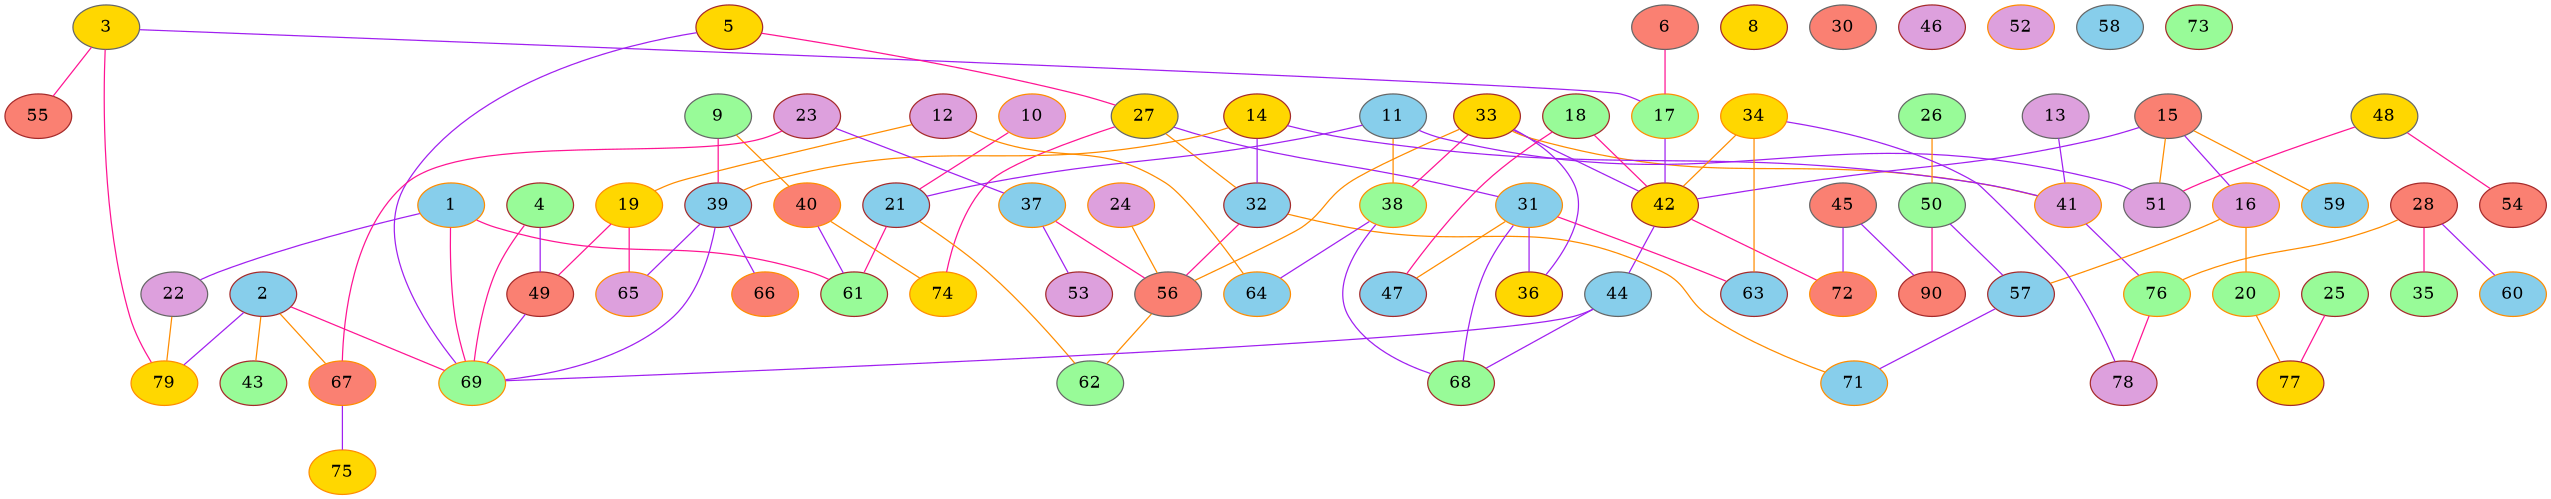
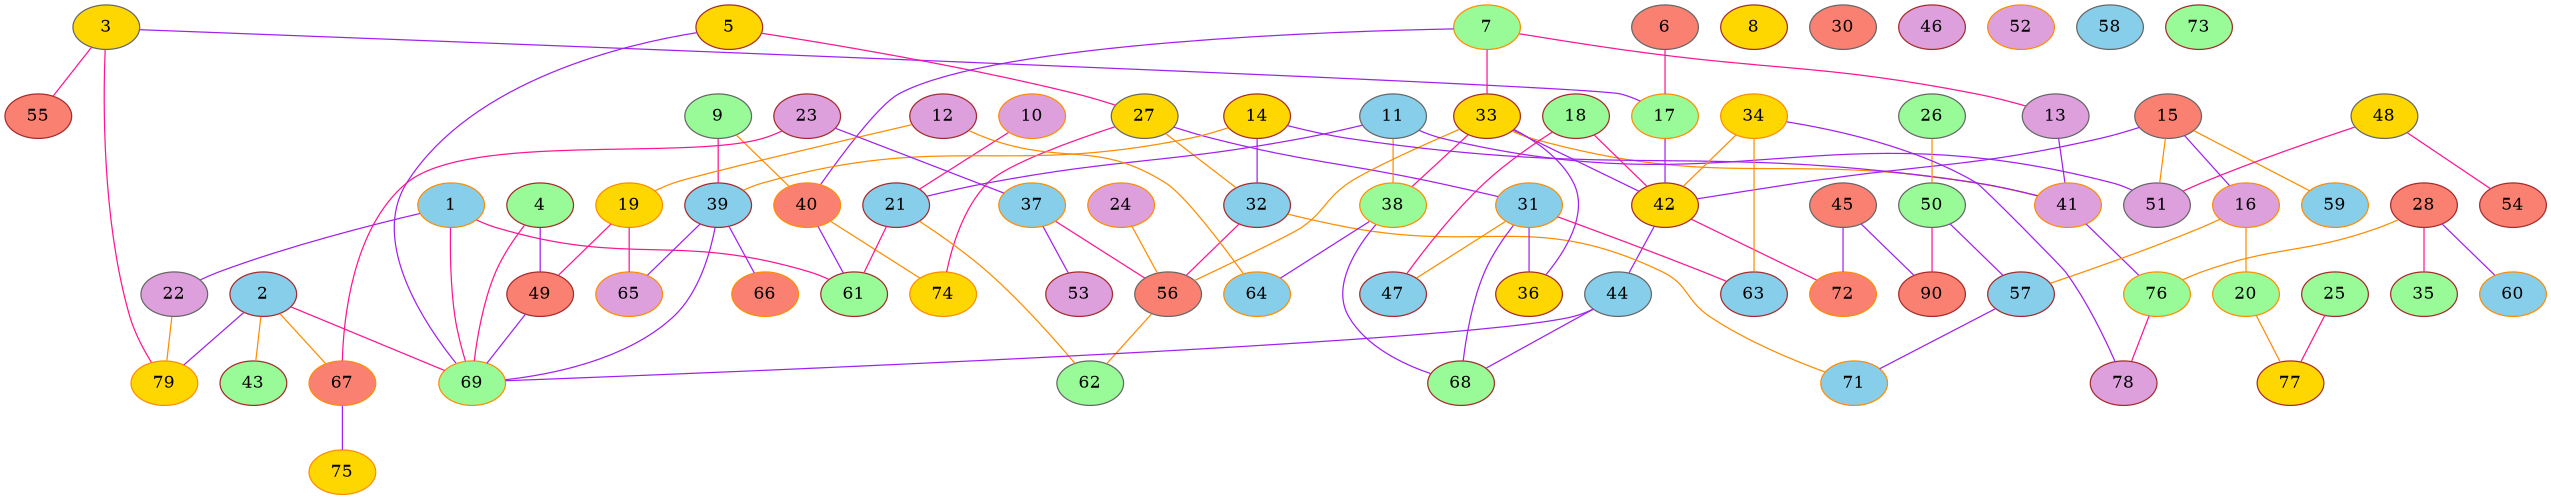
node "7": added
